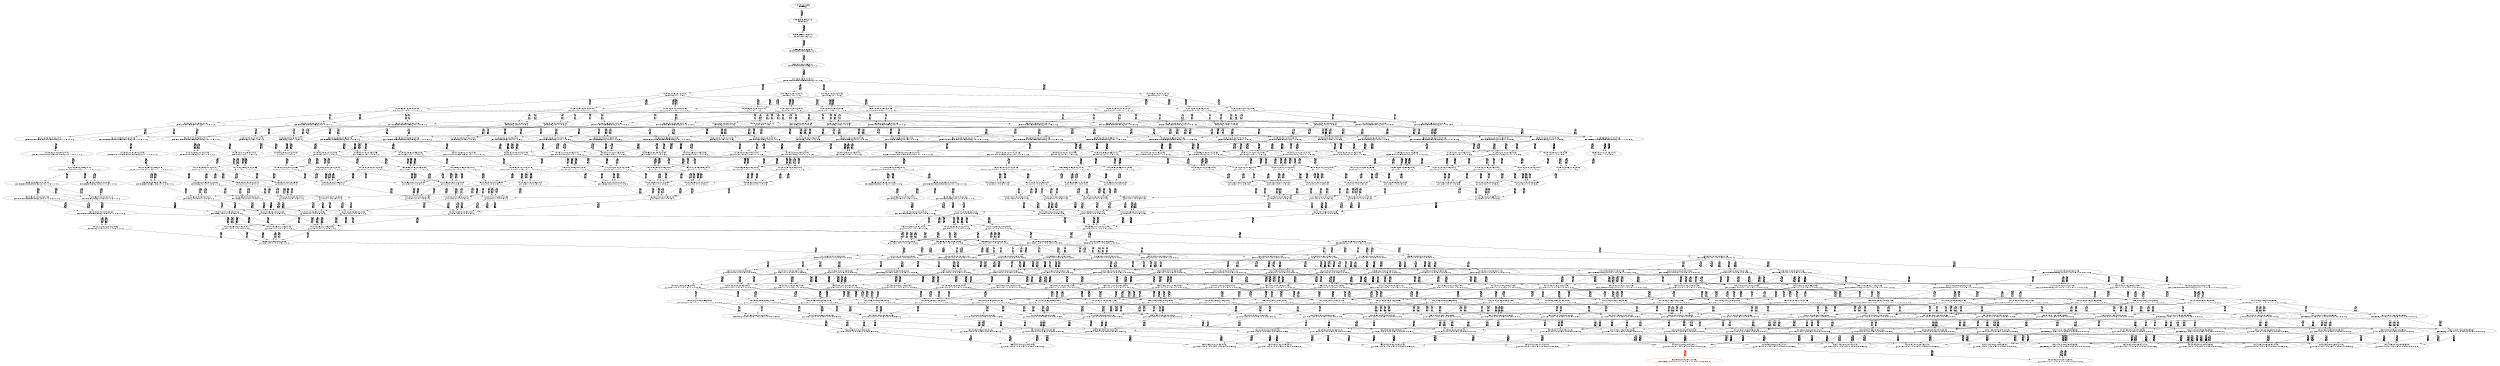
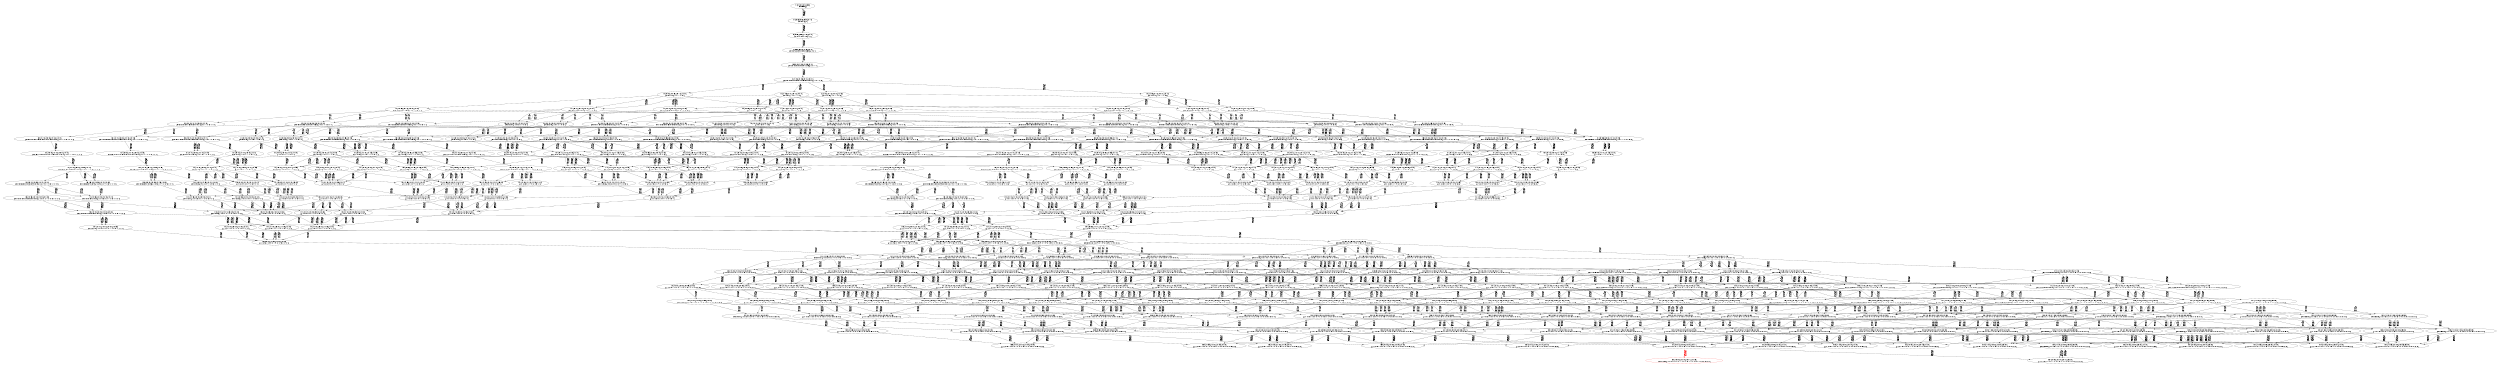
edge "S1: [0, 0] [0, 0] [0, 0] [45, 57] {T0J0:45-57}{1}" -> "S2: [45, 45] [45, 45] [45, 57] [89, 113] {T0J1:89-113}{1, 2}": reversed
